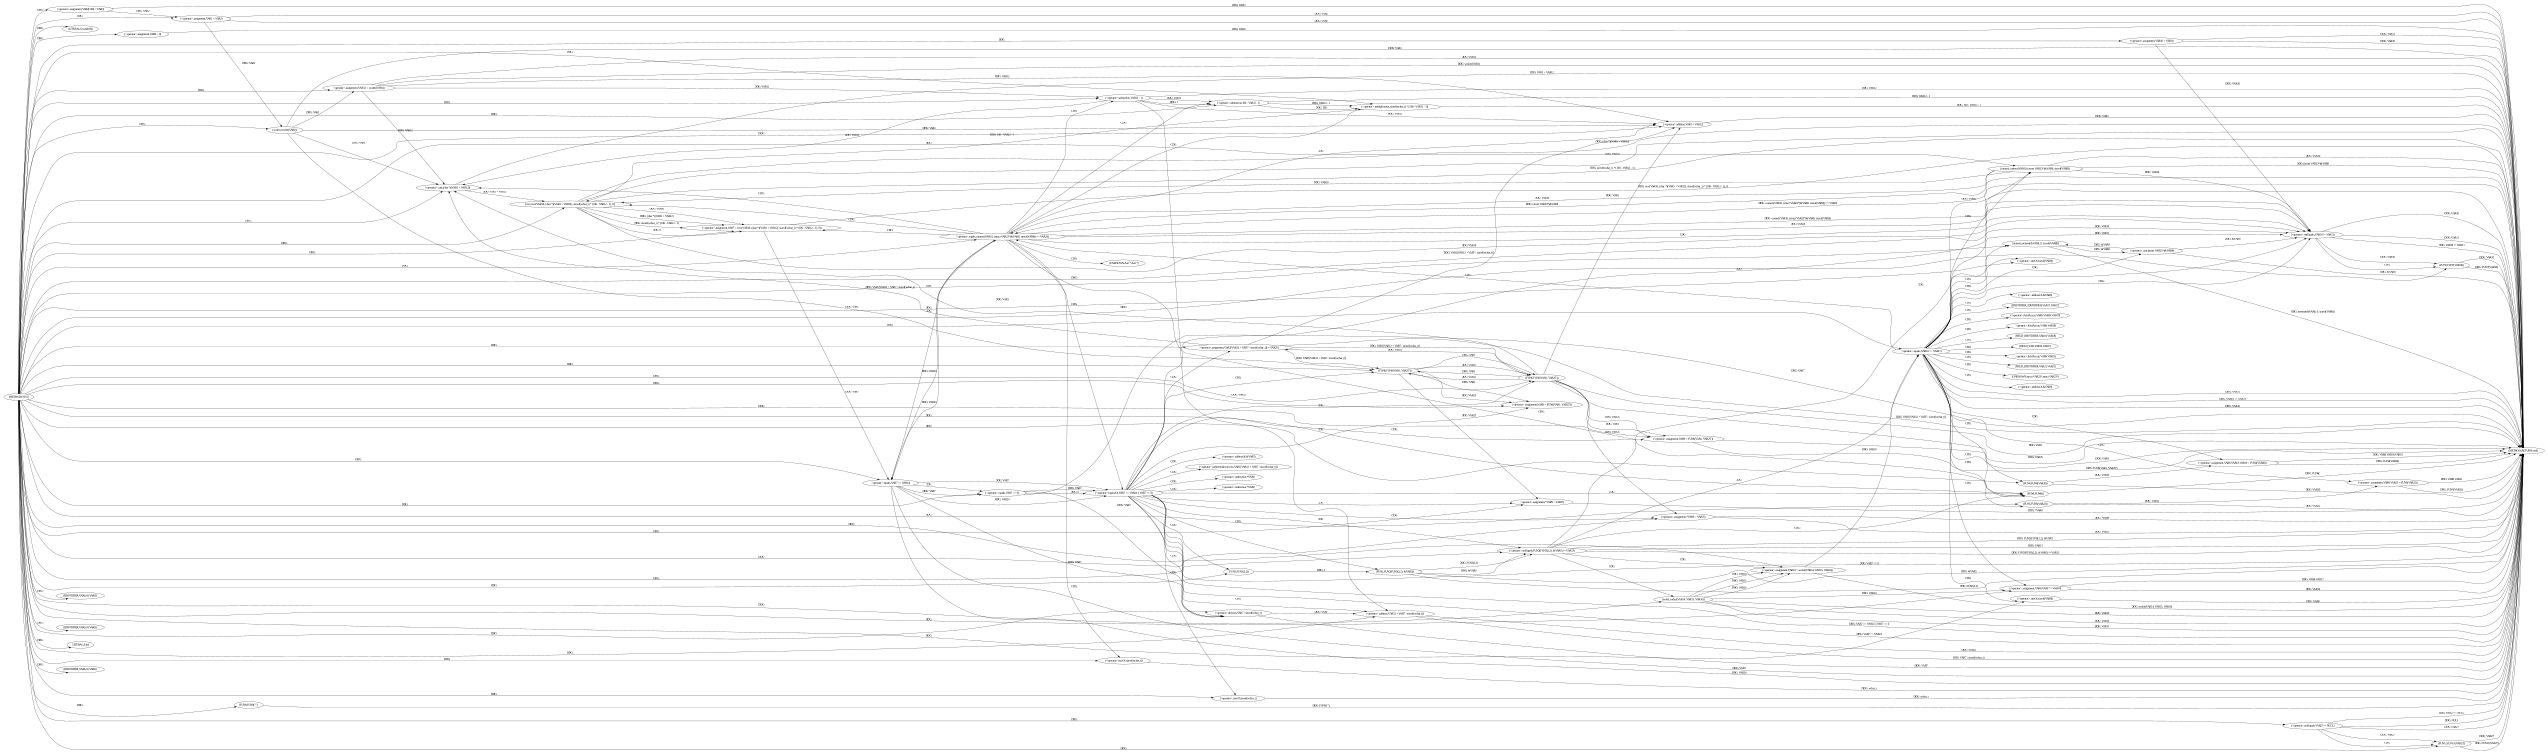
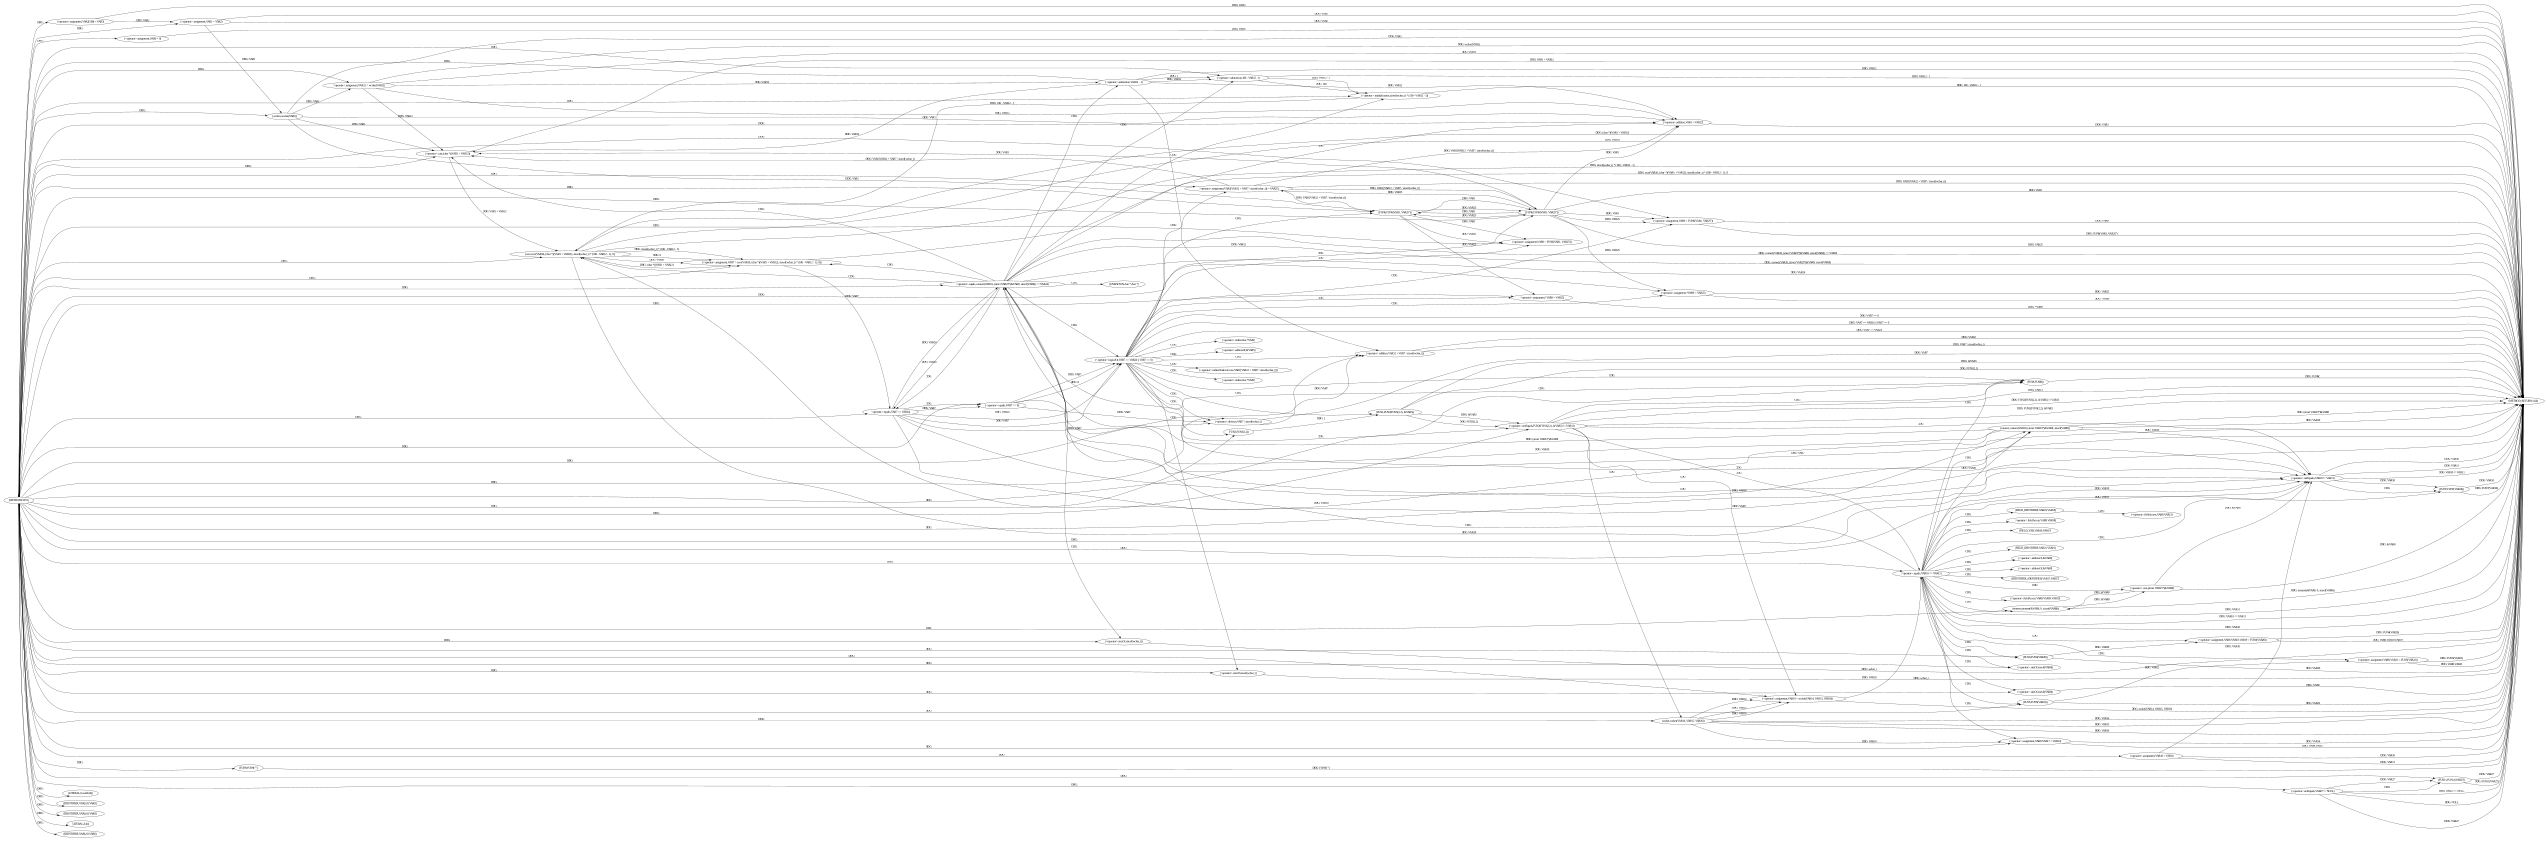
edge "(METHOD,FUN1)" -> "(<operator>.subtraction,VAR12 - 1)": reversed
edge "(<operator>.equals,VAR10 == VAR11)" -> "(<operator>.fieldAccess,VAR8.VAR21)": now "(FIELD_IDENTIFIER,VAR18,VAR18)" -> "(<operator>.fieldAccess,VAR8.VAR21)"
node "(UNKNOWN,struct VAR23*,struct VAR23*)": removed
